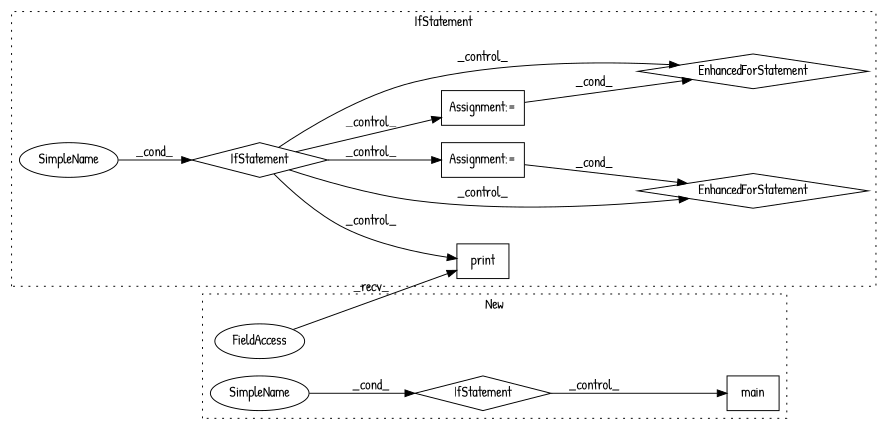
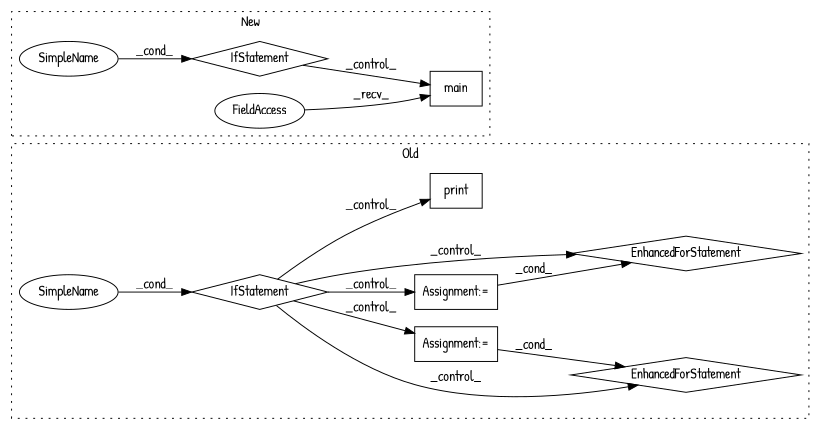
cluster "IfStatement": label "IfStatement" -> "Old"
edge "FieldAccess" -> "print": now "FieldAccess" -> "main"
